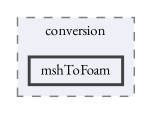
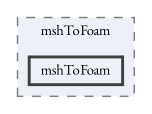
cluster "conversion": label "conversion" -> "mshToFoam"
